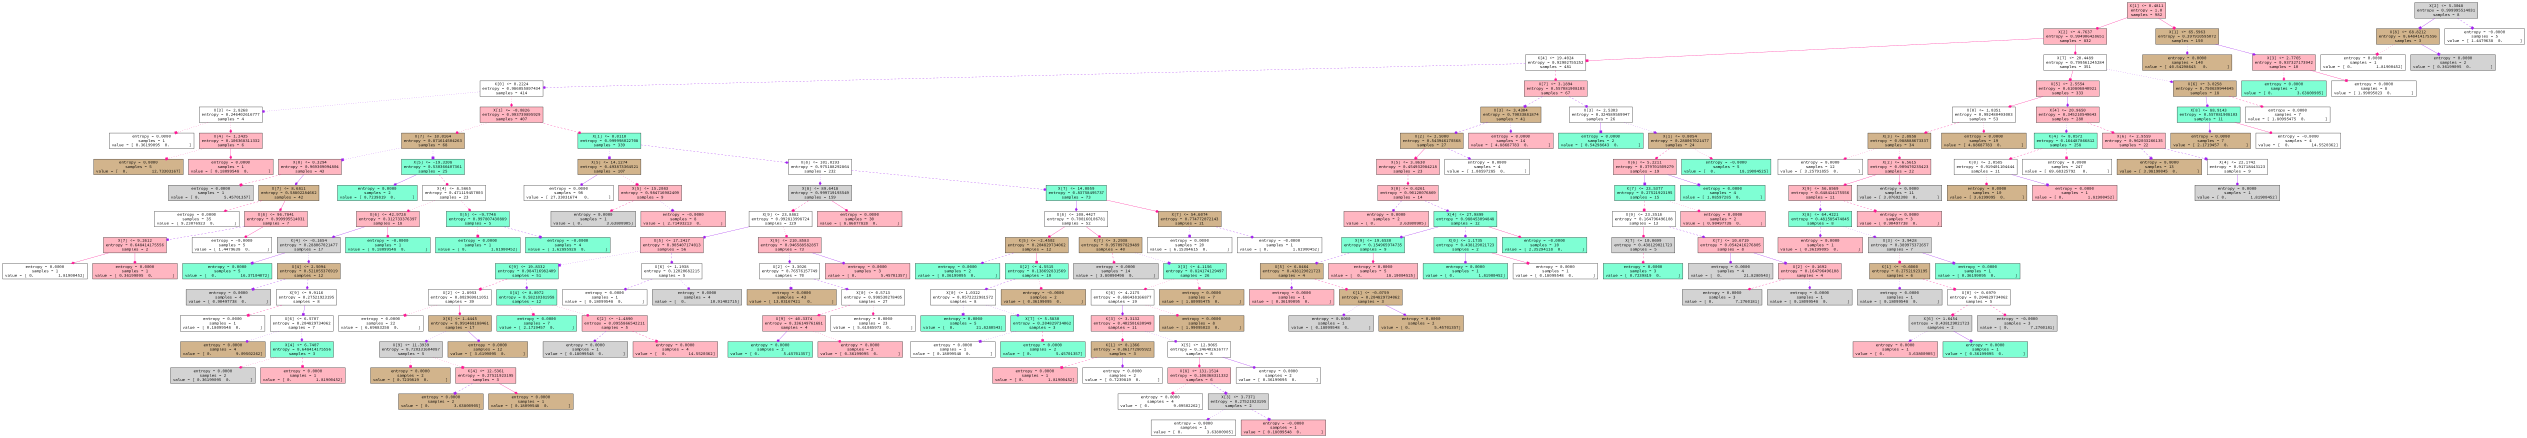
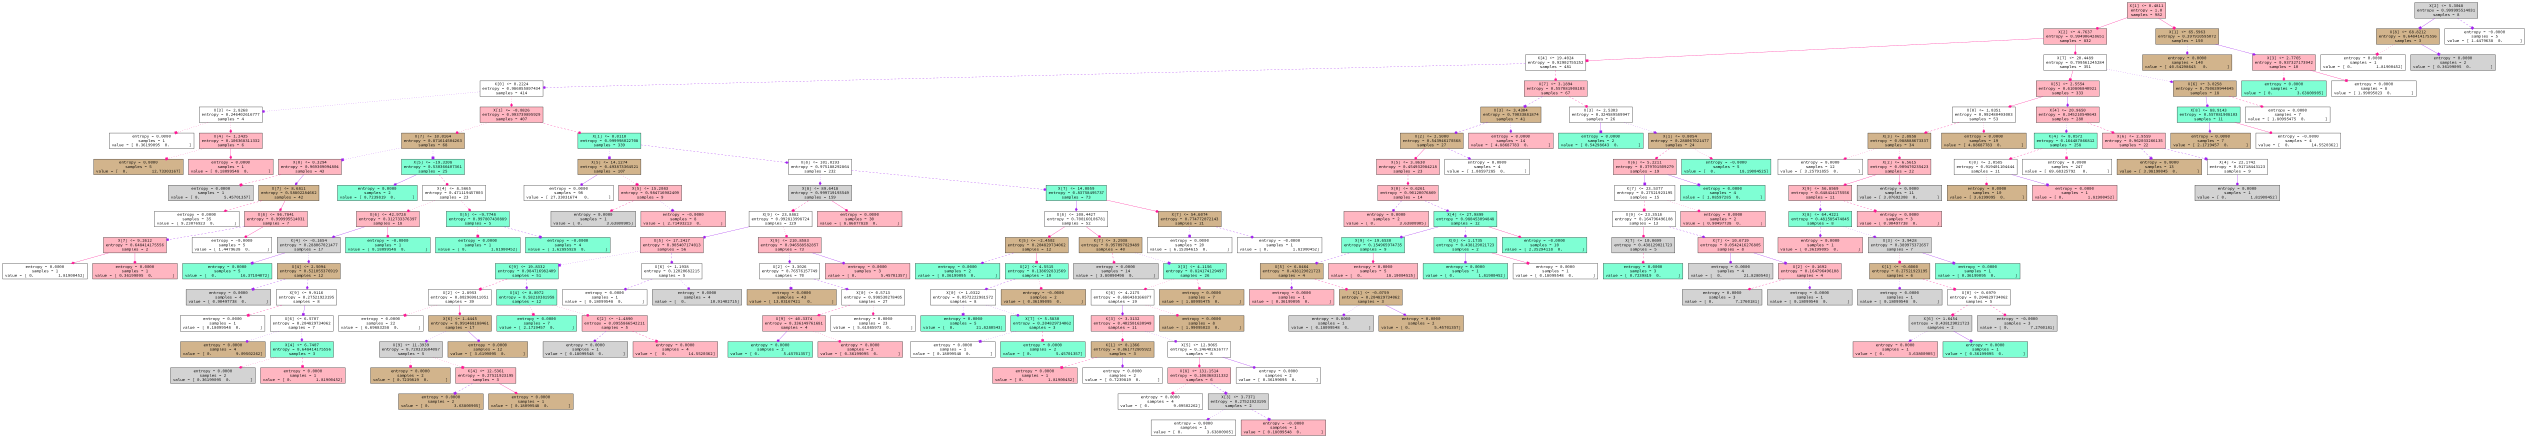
edge "X[7] <= 3.1894 entropy = 0.557081908103 samples = 67" -> "X[3] <= 2.5303 entropy = 0.324589589947 samples = 26": color purple -> deeppink
edge "X[2] <= 2.5000 entropy = 0.543946170368 samples = 27" -> "X[5] <= 3.8630 entropy = 0.454932984218 samples = 23": arrowhead box -> dot
node "X[7] <= 23.5377 entropy = 0.27521923195 samples = 15": fillcolor aquamarine -> white
